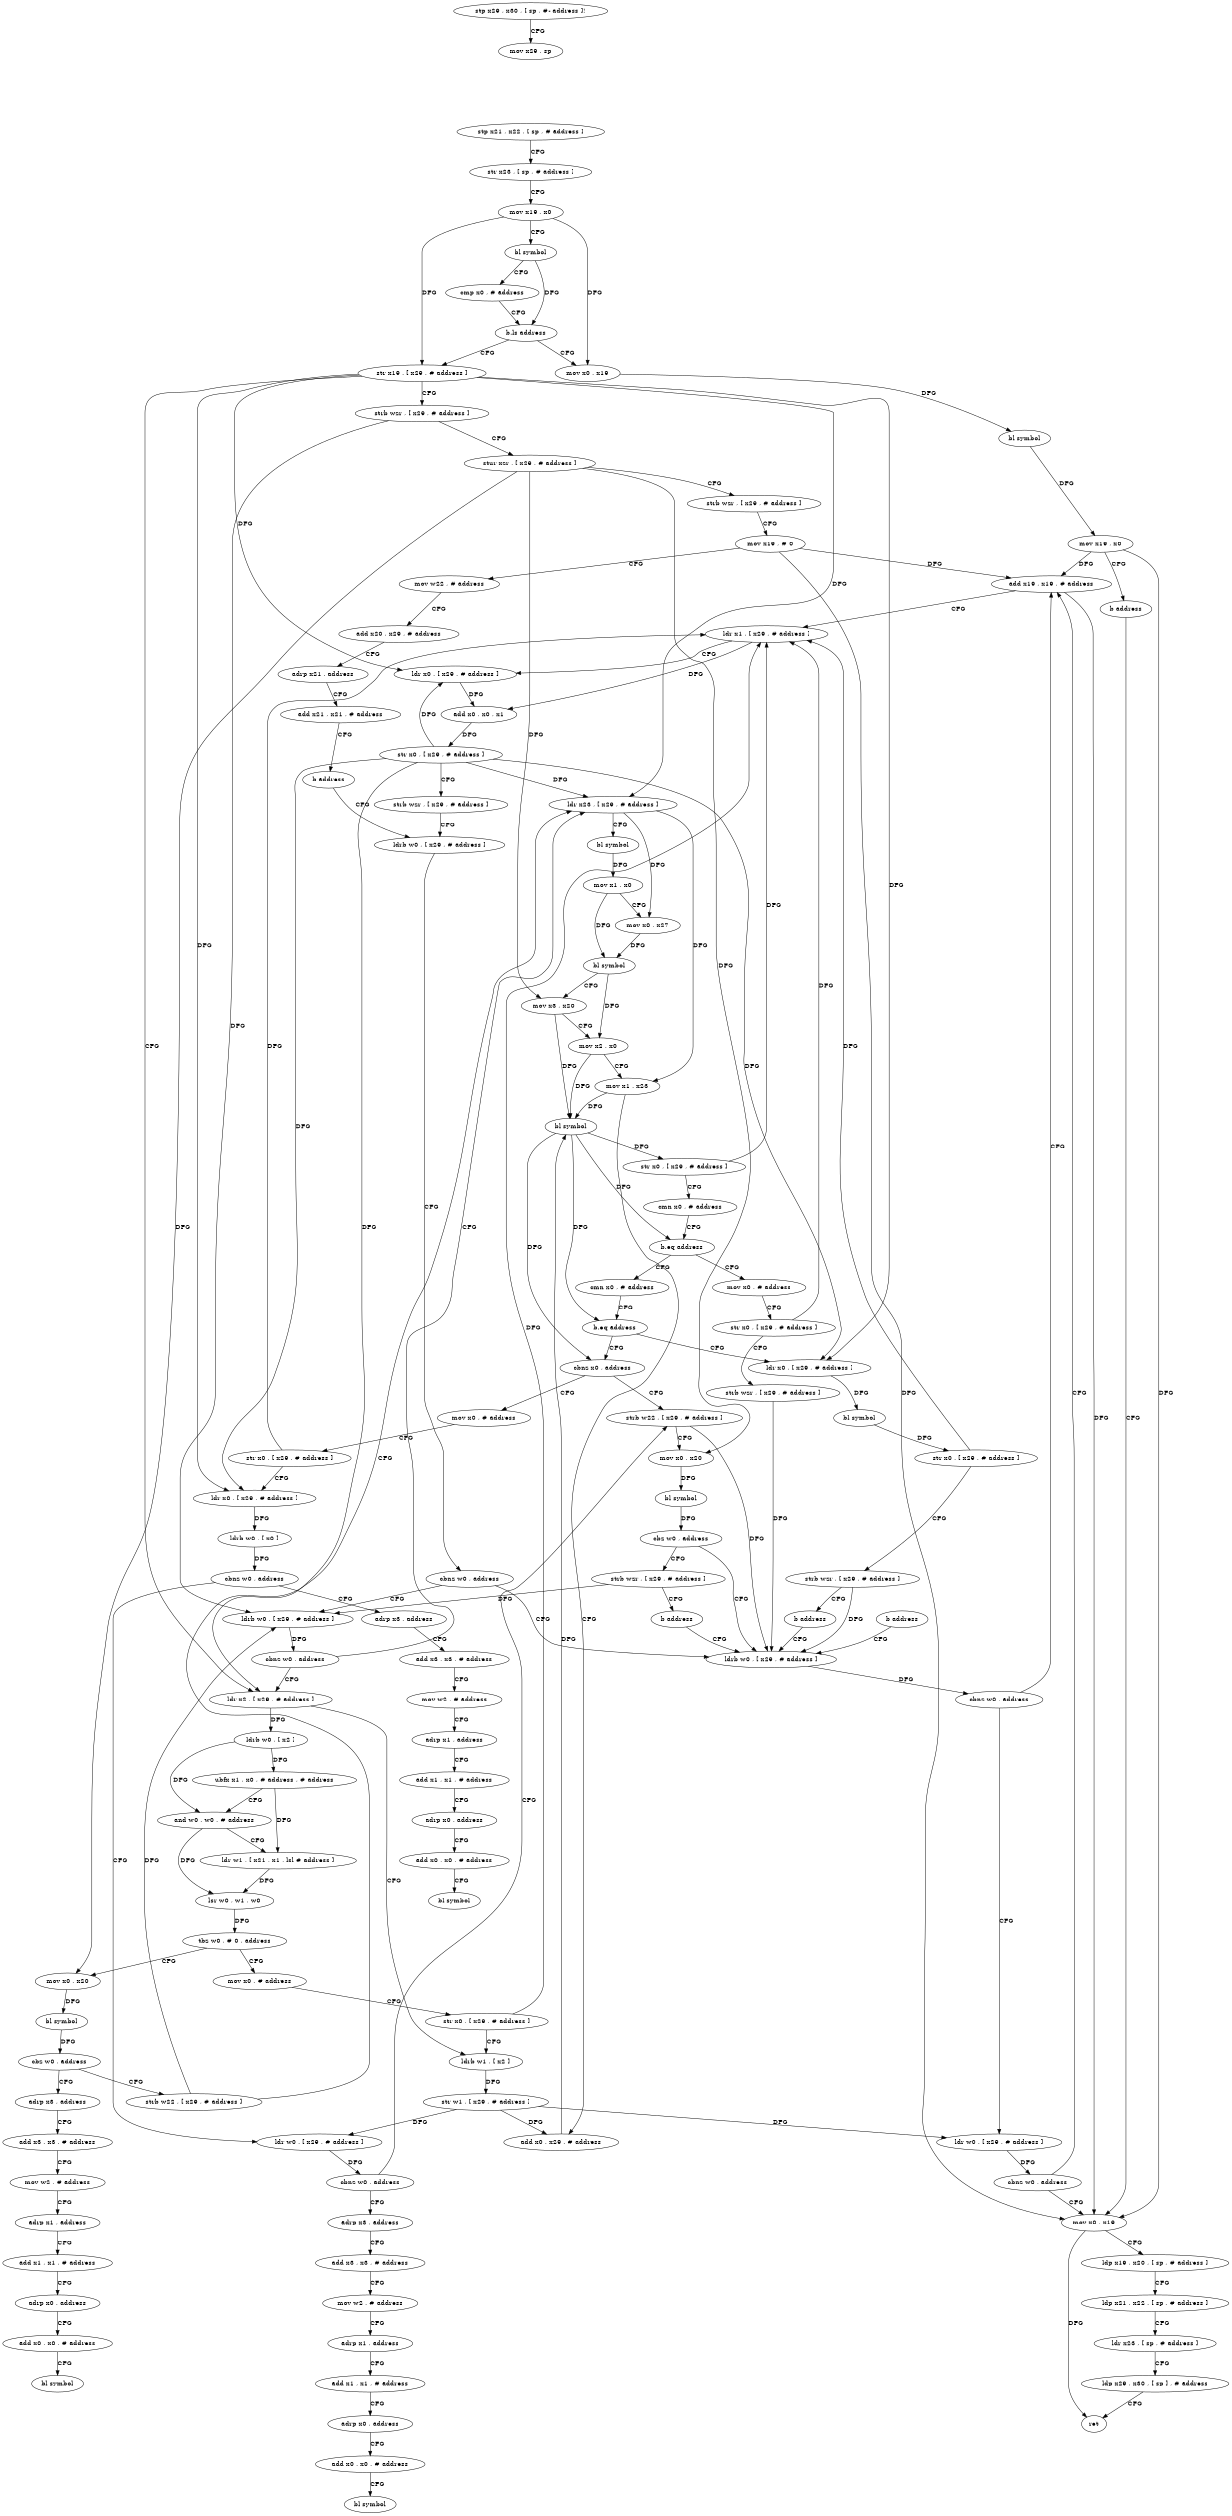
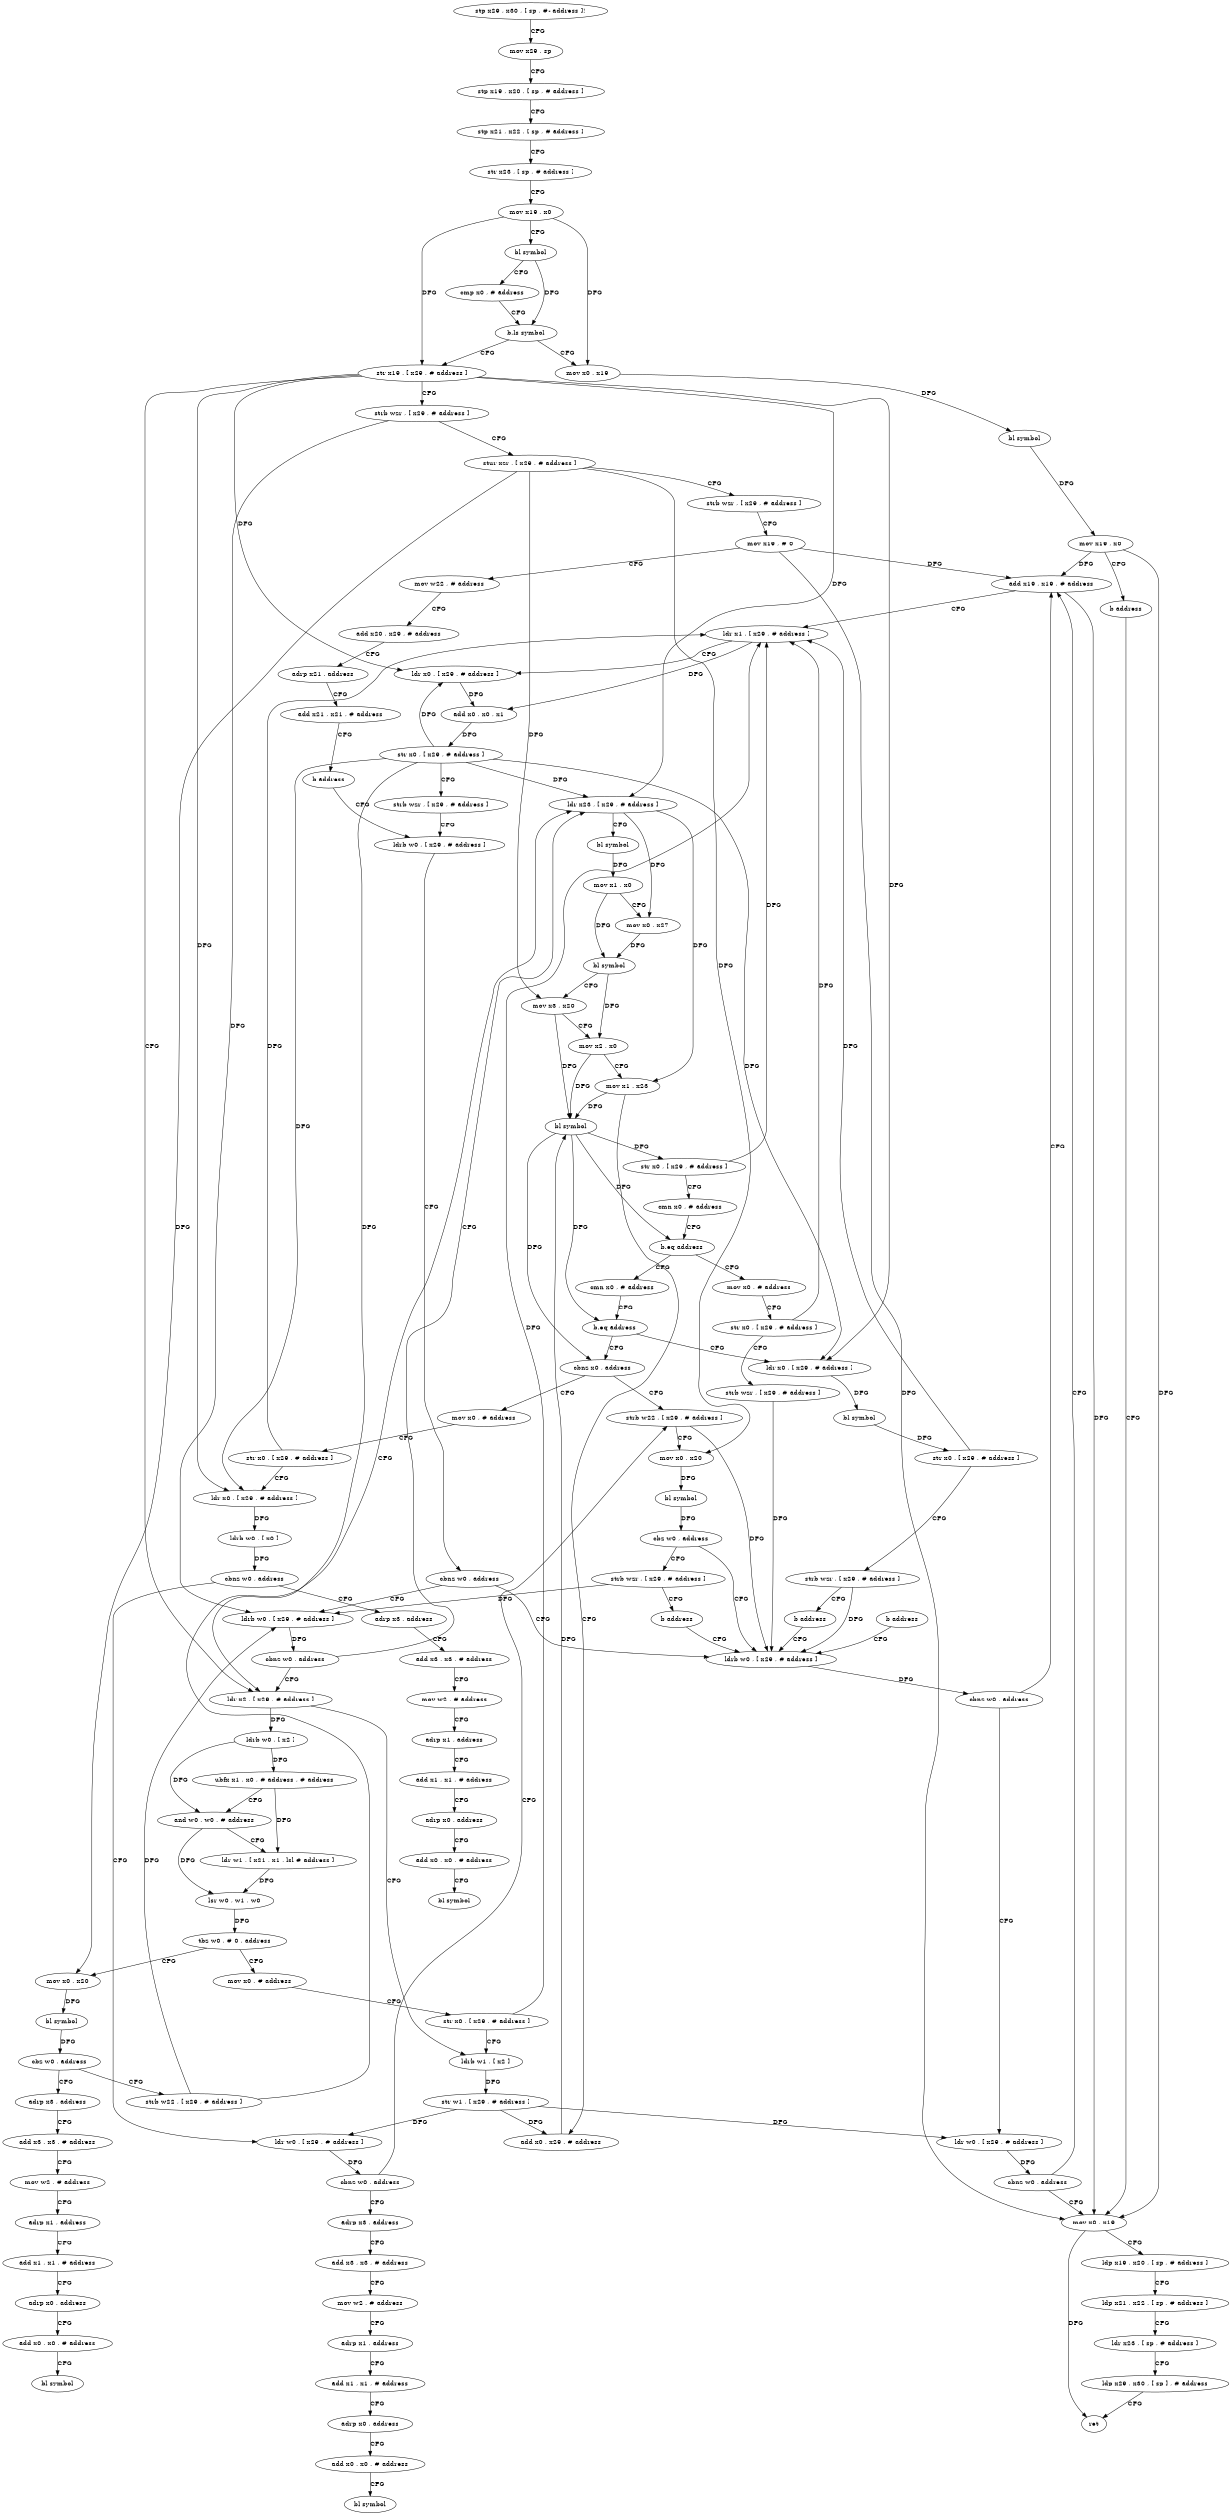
node "stp x19 , x20 , [ sp , # address ]": added
node "b.ls address": label "b.ls address" -> "b.ls symbol"
